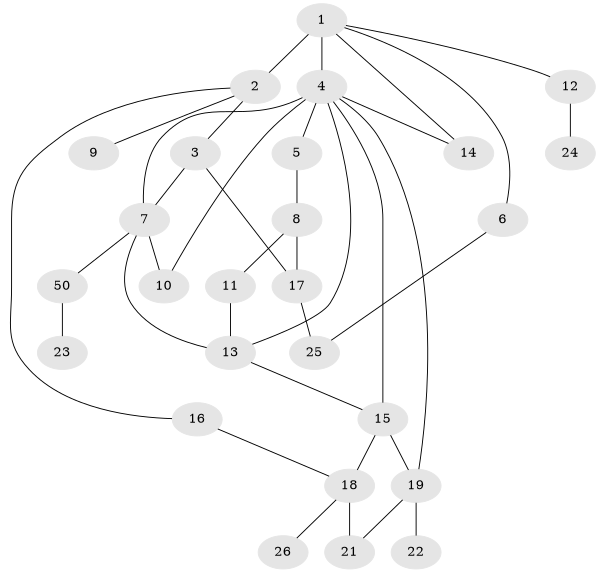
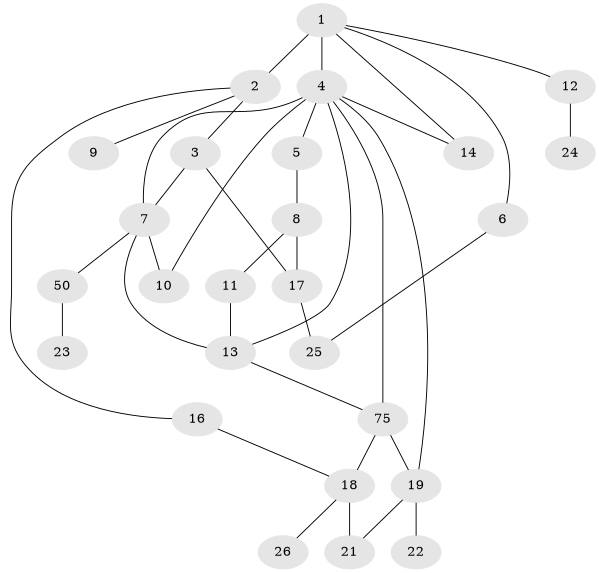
node "15": label "15" -> "75"
